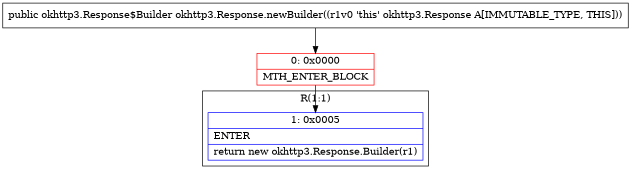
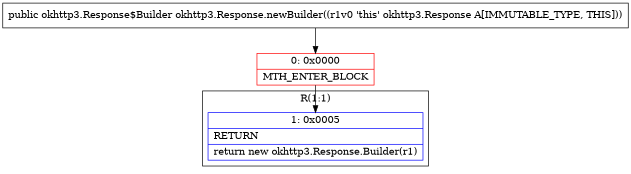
node "1: 0x0005": text "ENTER" -> "RETURN"
